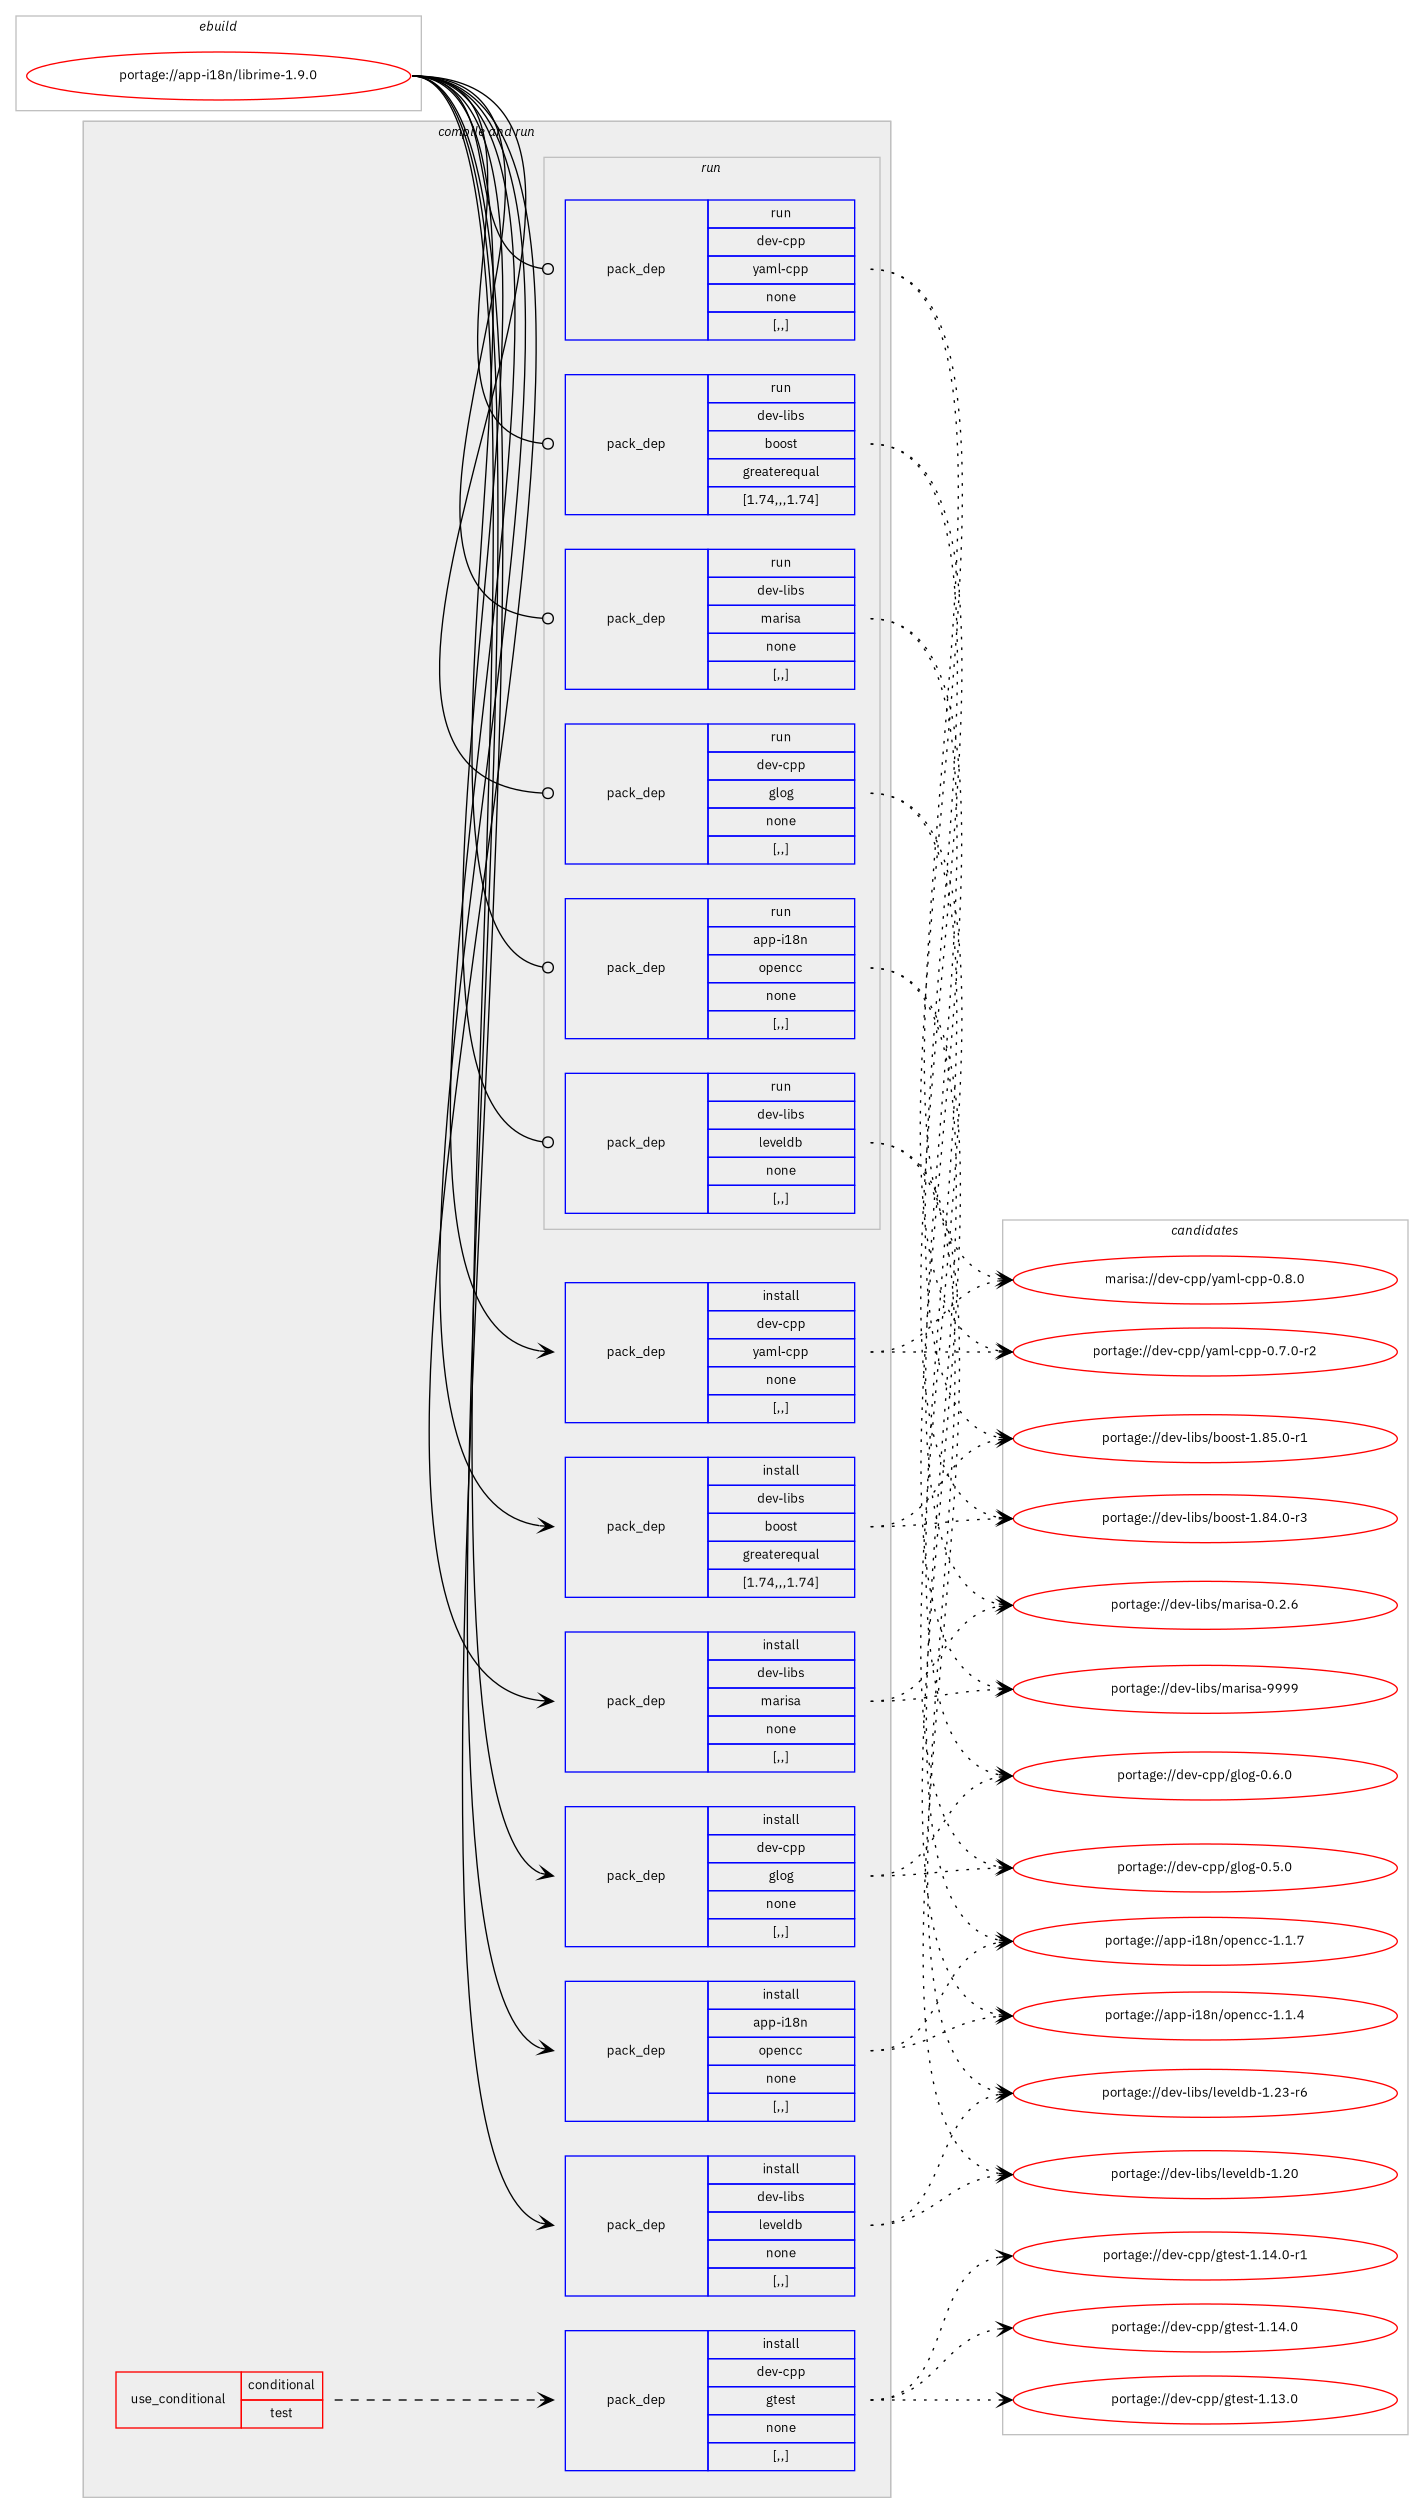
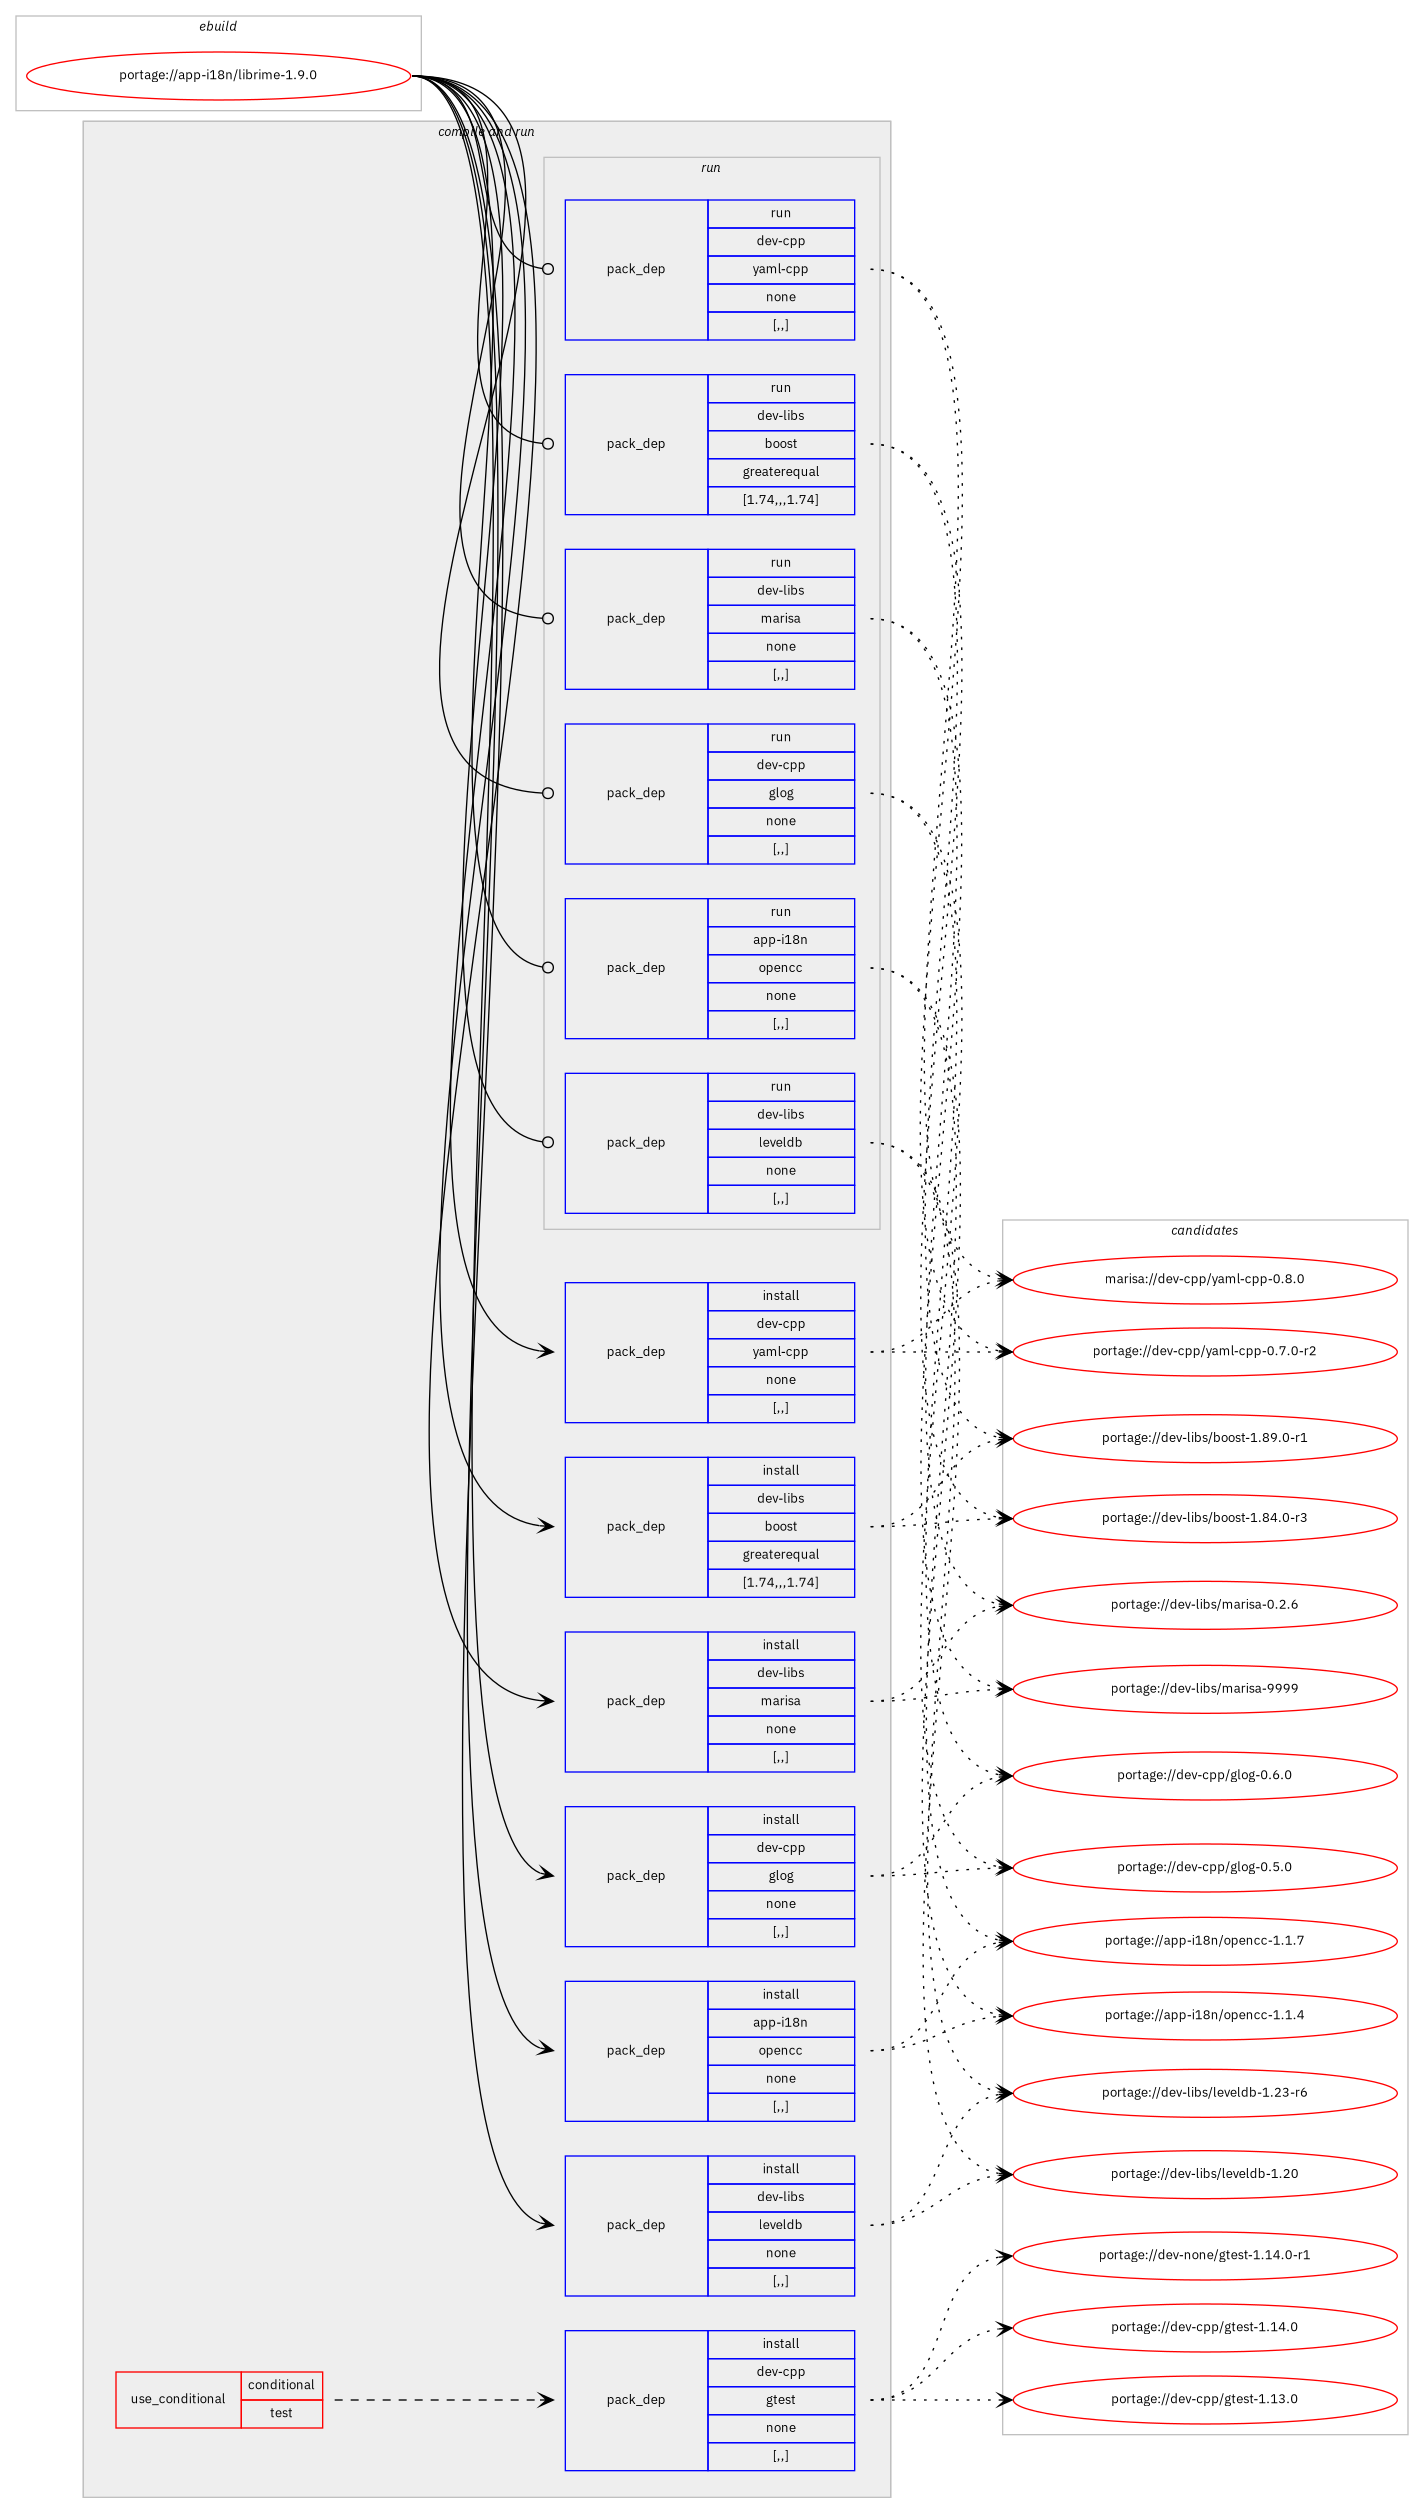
node "portage://dev-libs/boost-1.85.0-r1": label "portage://dev-libs/boost-1.85.0-r1" -> "portage://dev-libs/boost-1.89.0-r1"
node "portage://dev-cpp/gtest-1.14.0-r1": label "portage://dev-cpp/gtest-1.14.0-r1" -> "portage://dev-none/gtest-1.14.0-r1"
